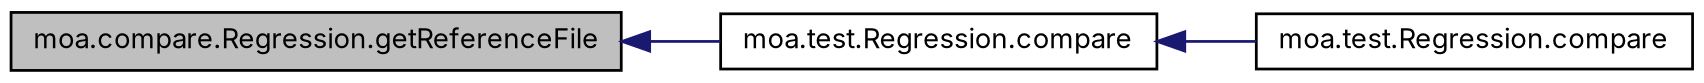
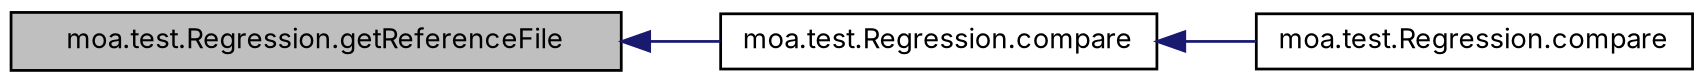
node "moa.compare.Regression.getReferenceFile": label "moa.compare.Regression.getReferenceFile" -> "moa.test.Regression.getReferenceFile"
